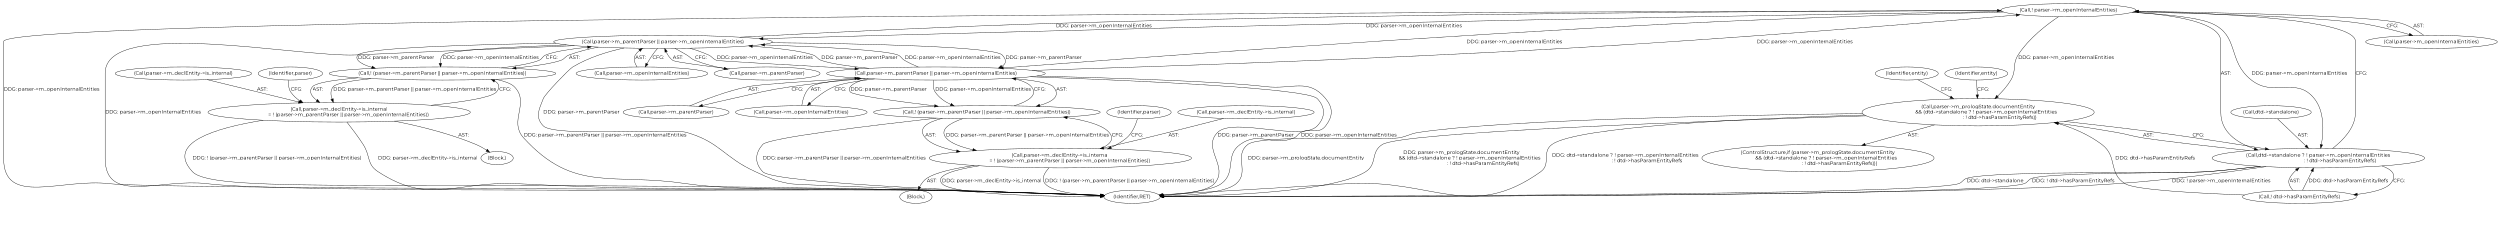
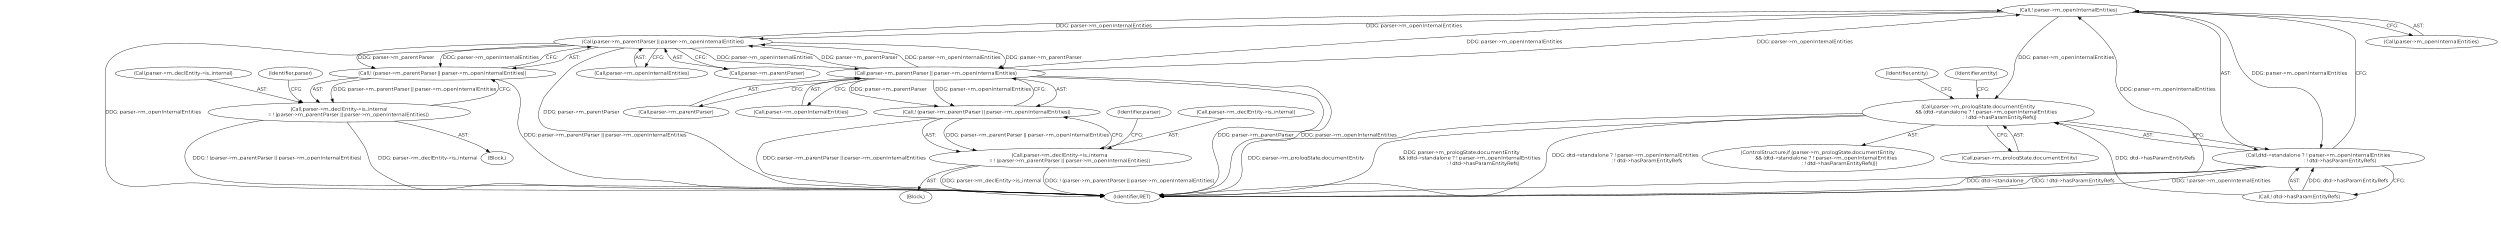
edge "(Call,! parser->m_openInternalEntities)" -> "(Identifier,RET)": reversed
node "(Call,dtd->standalone)": removed
node "(Call,parser->m_prologState.documentEntity)": added
